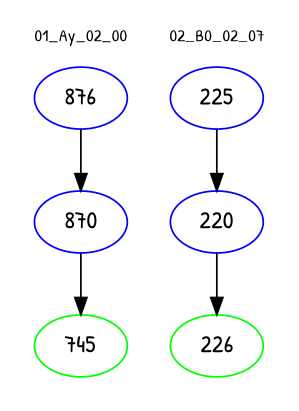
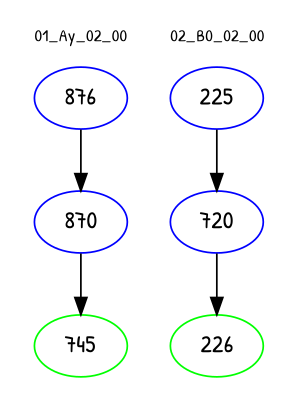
cluster "02_B0_02_07": label "02_B0_02_07" -> "02_B0_02_00"
node "220": label "220" -> "720"
